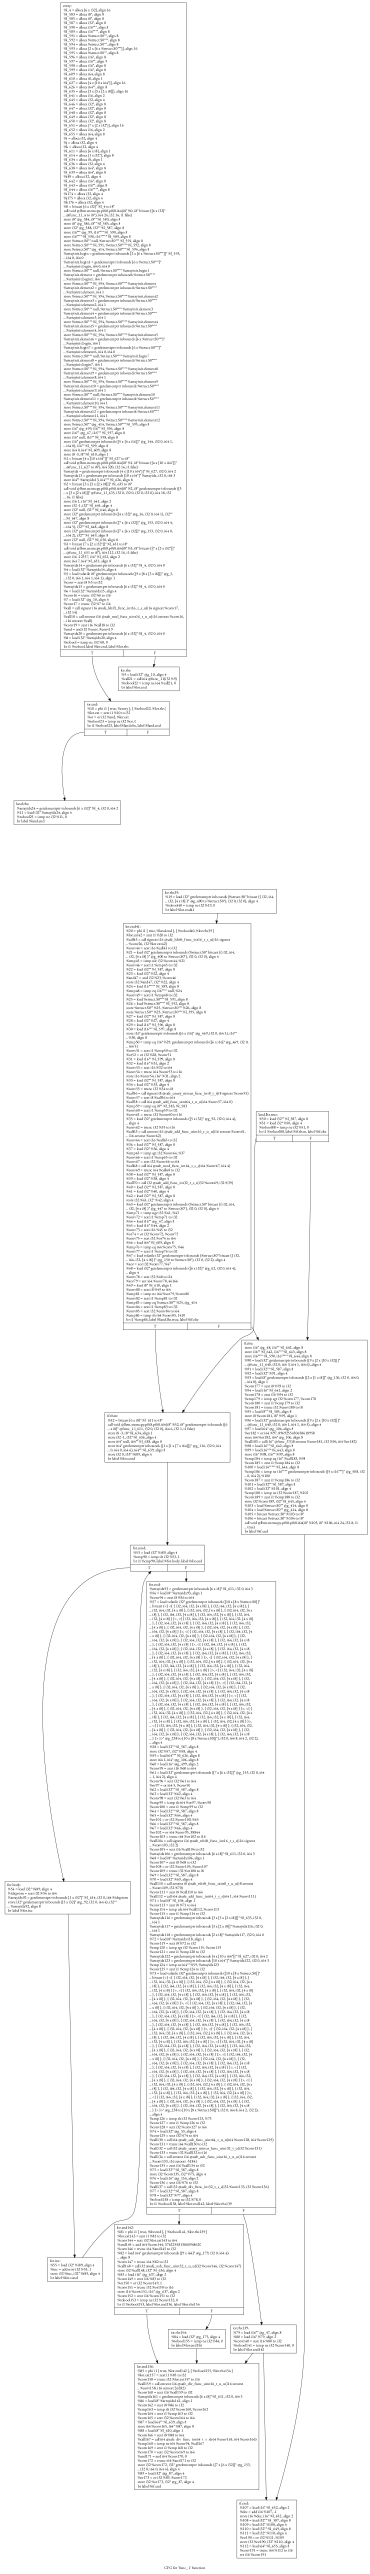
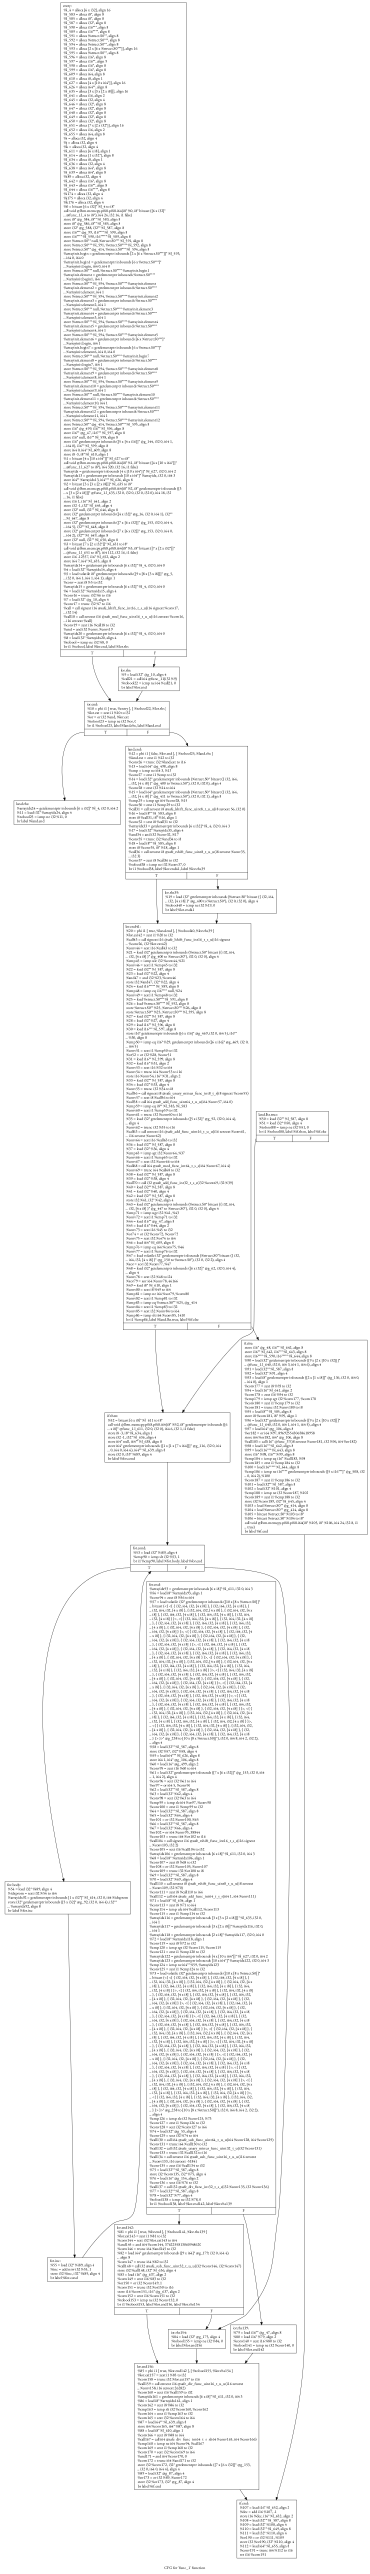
edge "lor.rhs:" -> "lor.end:": added
node "land.end:": added
edge "land.lhs.true:" -> "if.else:": removed
edge "for.cond:" -> "for.end:": now "for.cond:" -> "lor.rhs154:"
edge "lor.rhs139:" -> "if.end:": now "lor.end156:" -> "if.end:"
